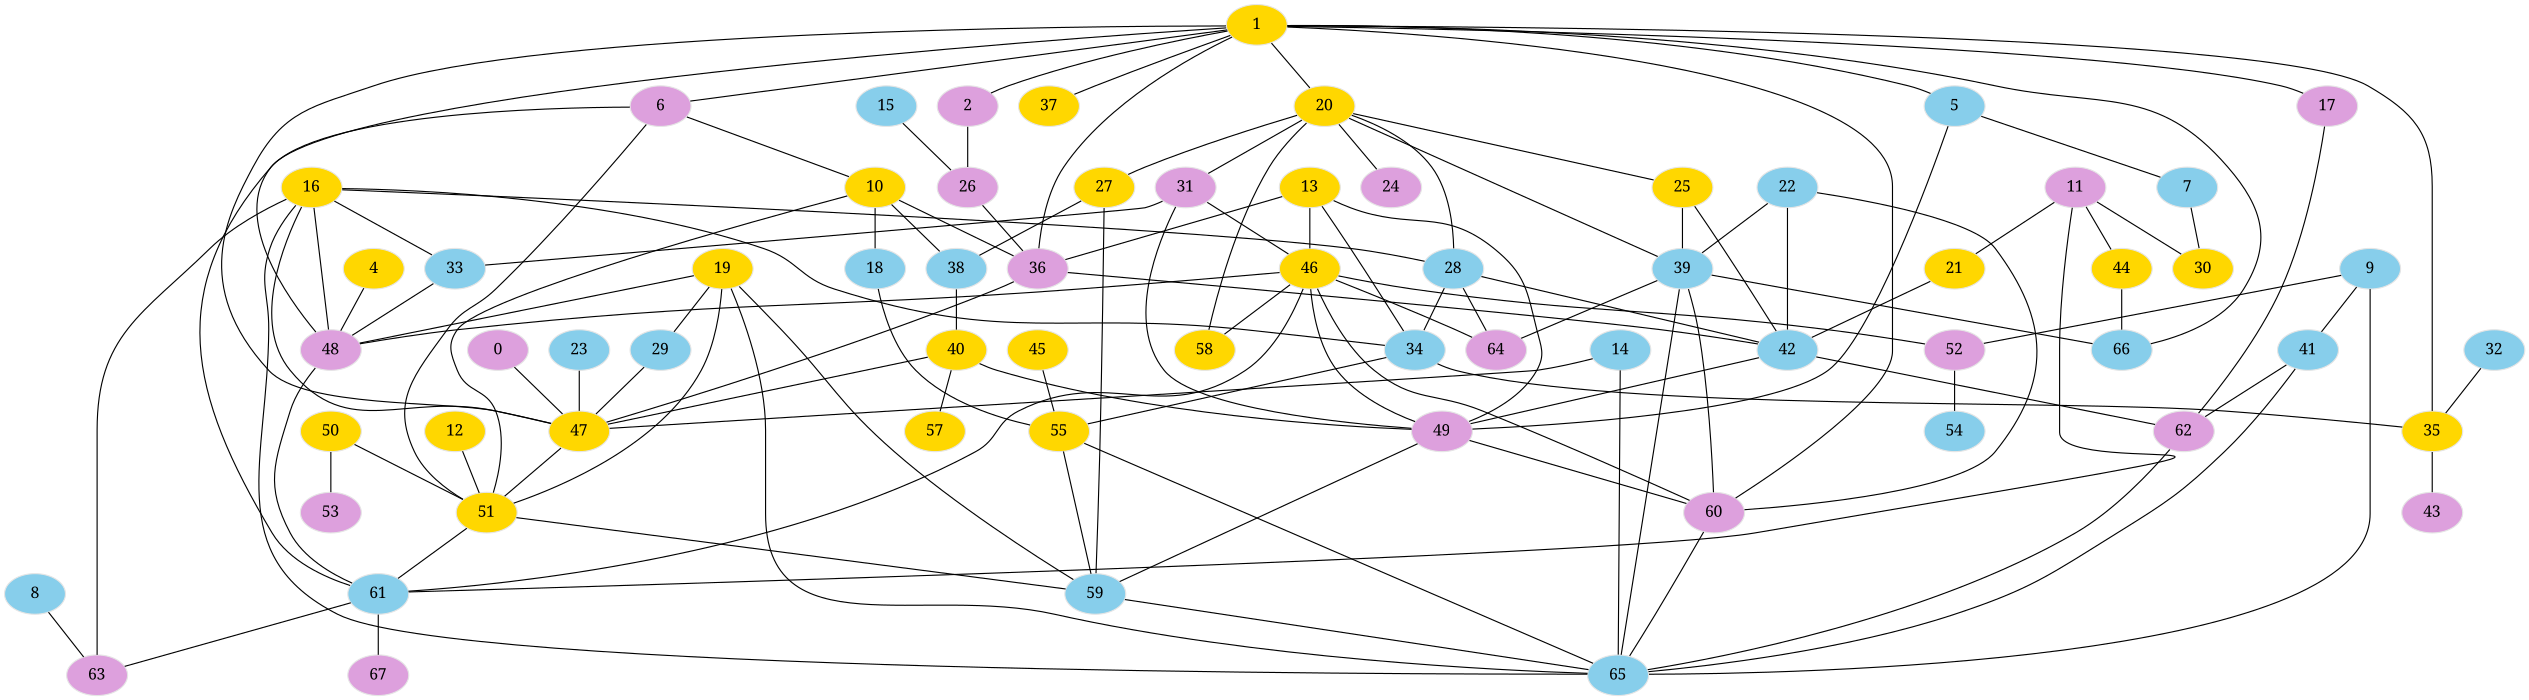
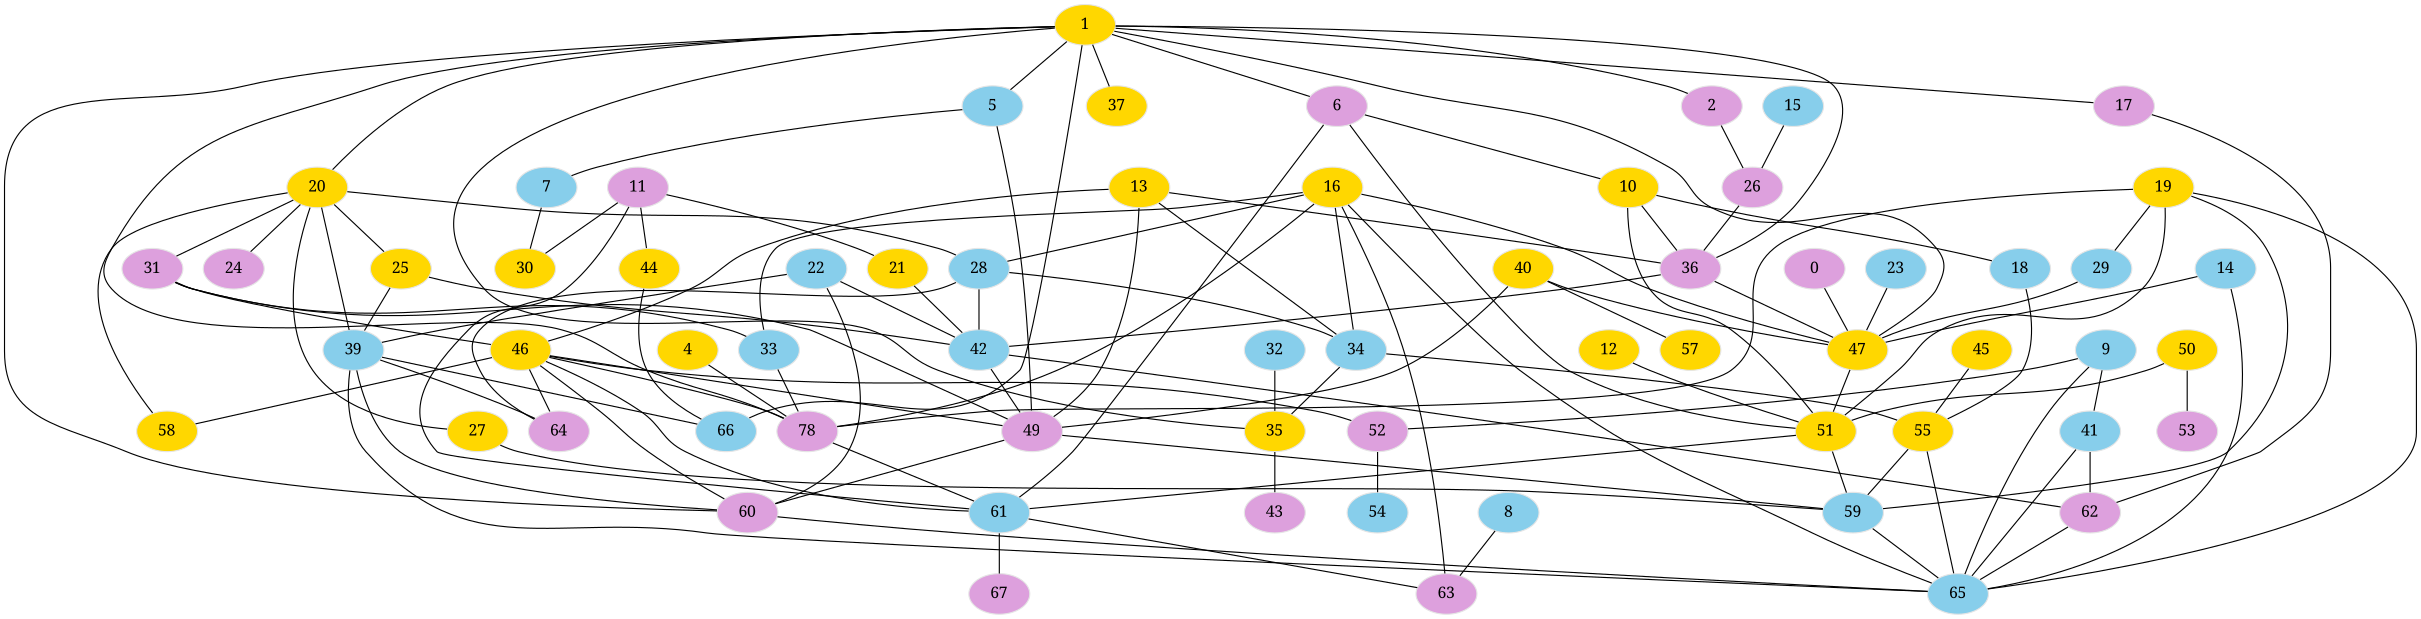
node "38": removed
node "48": label "48" -> "78"
